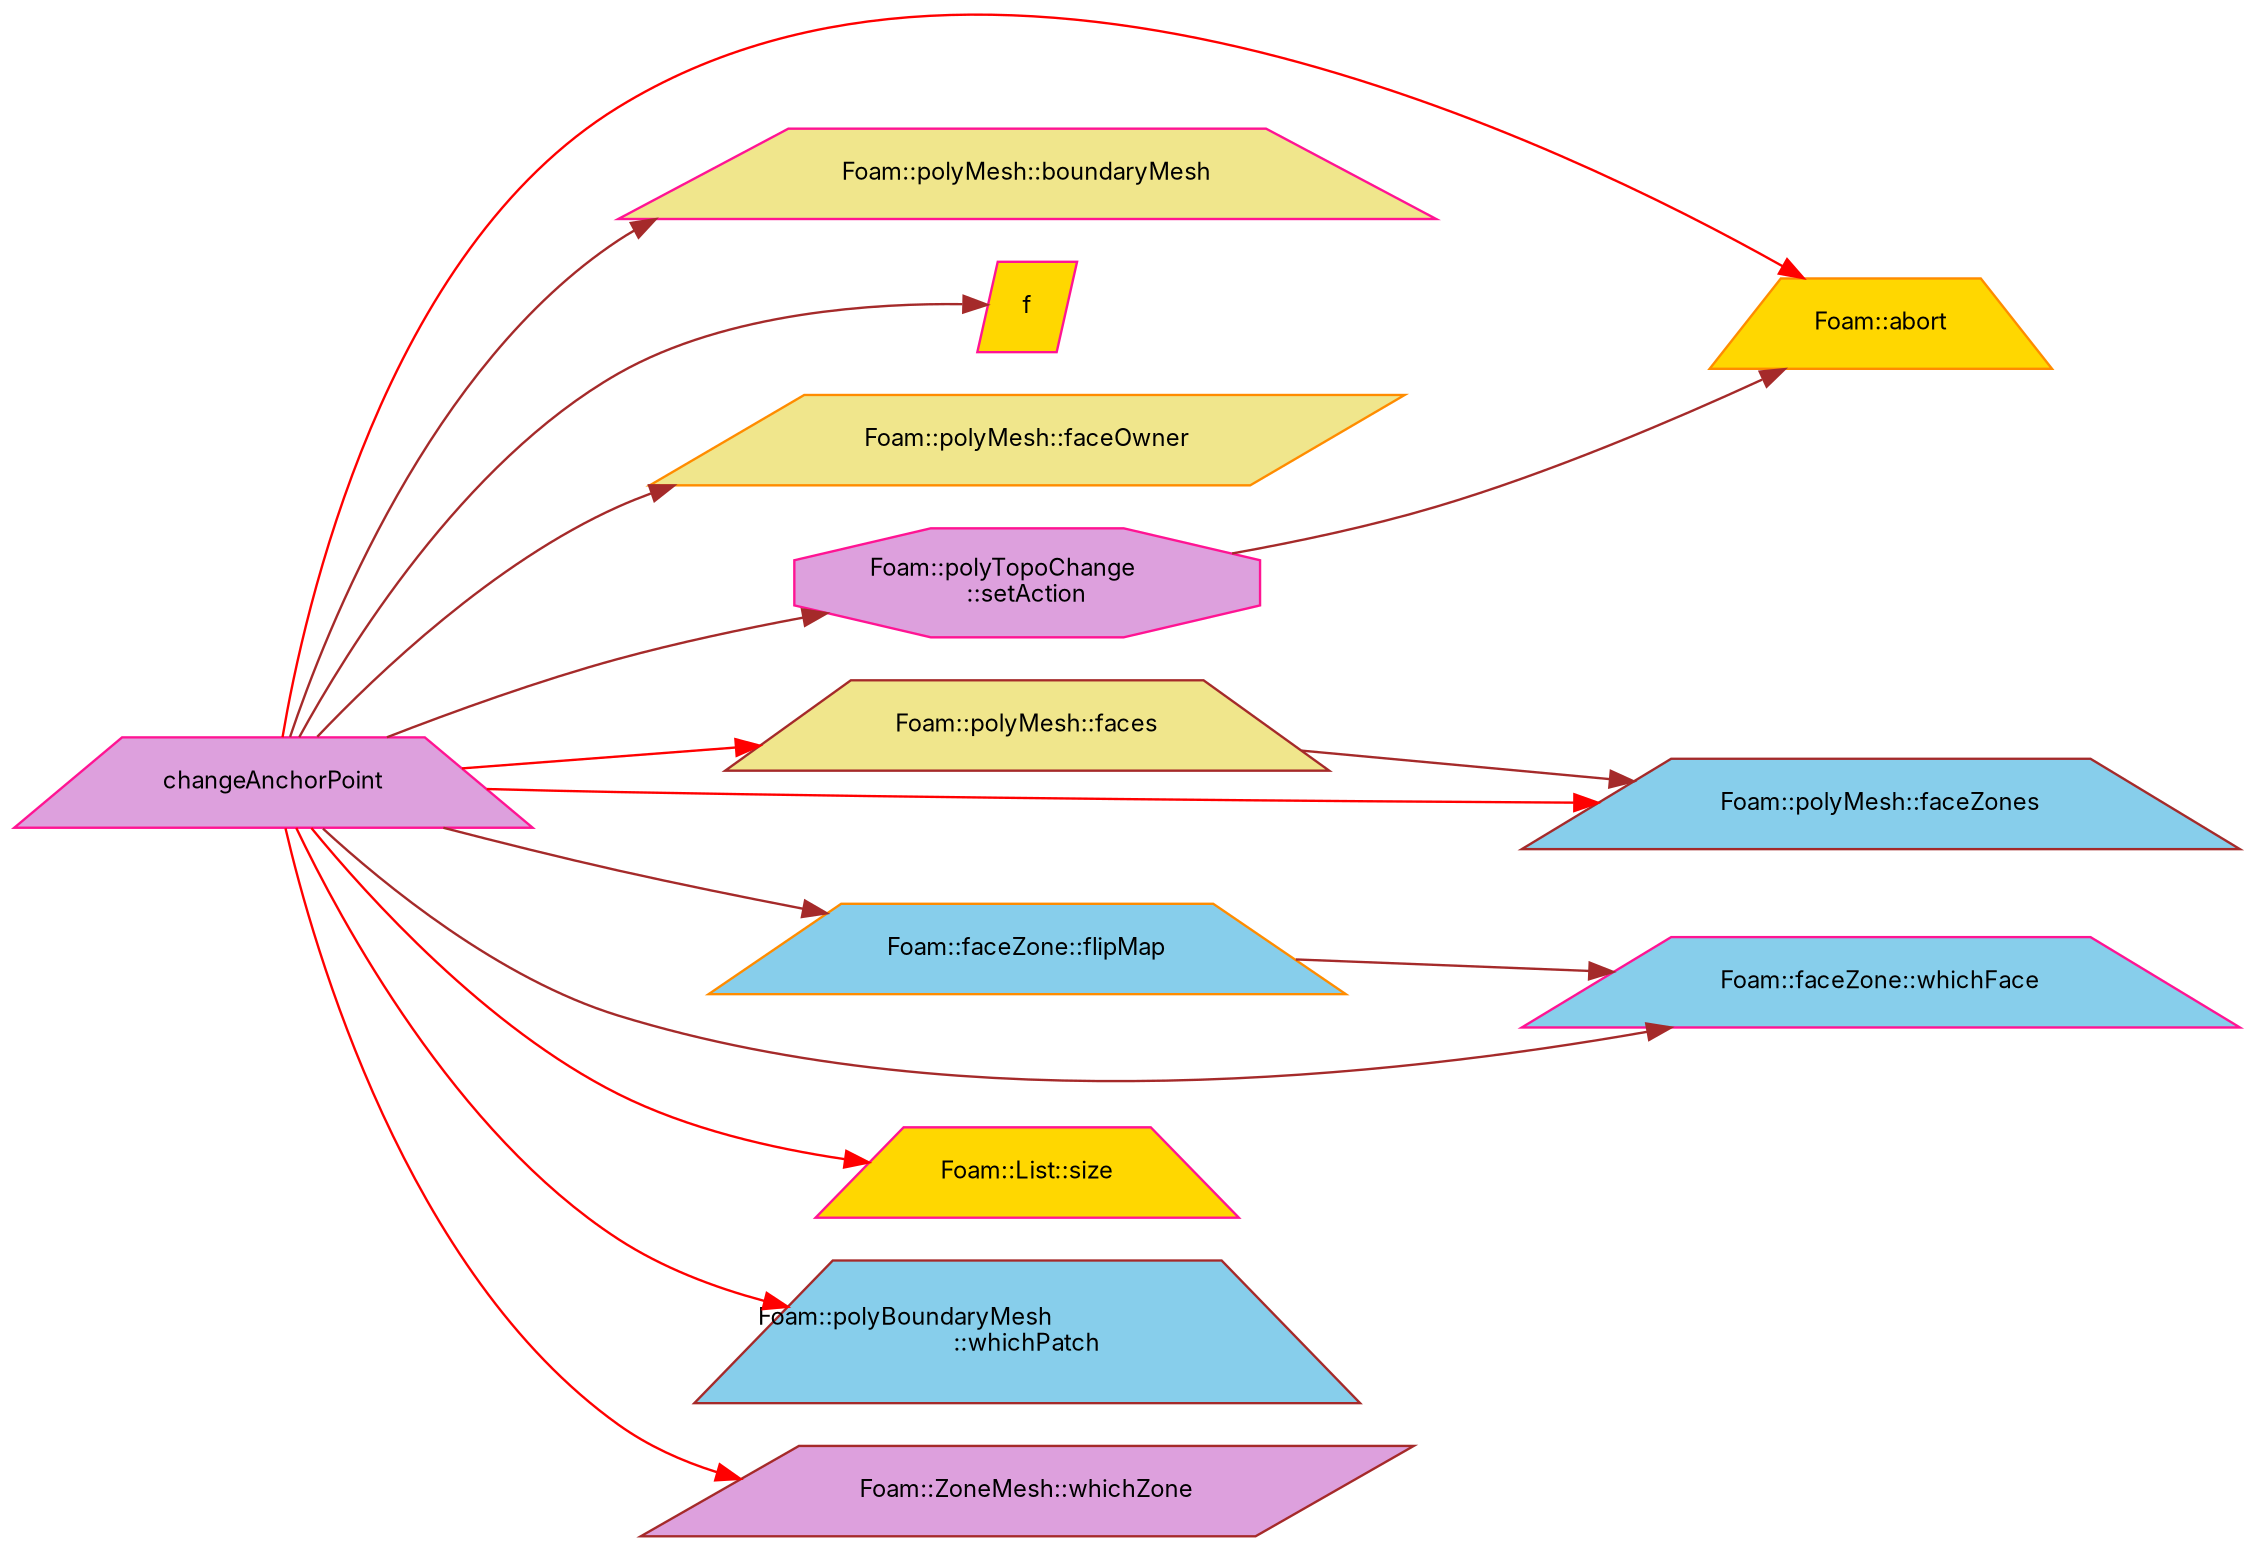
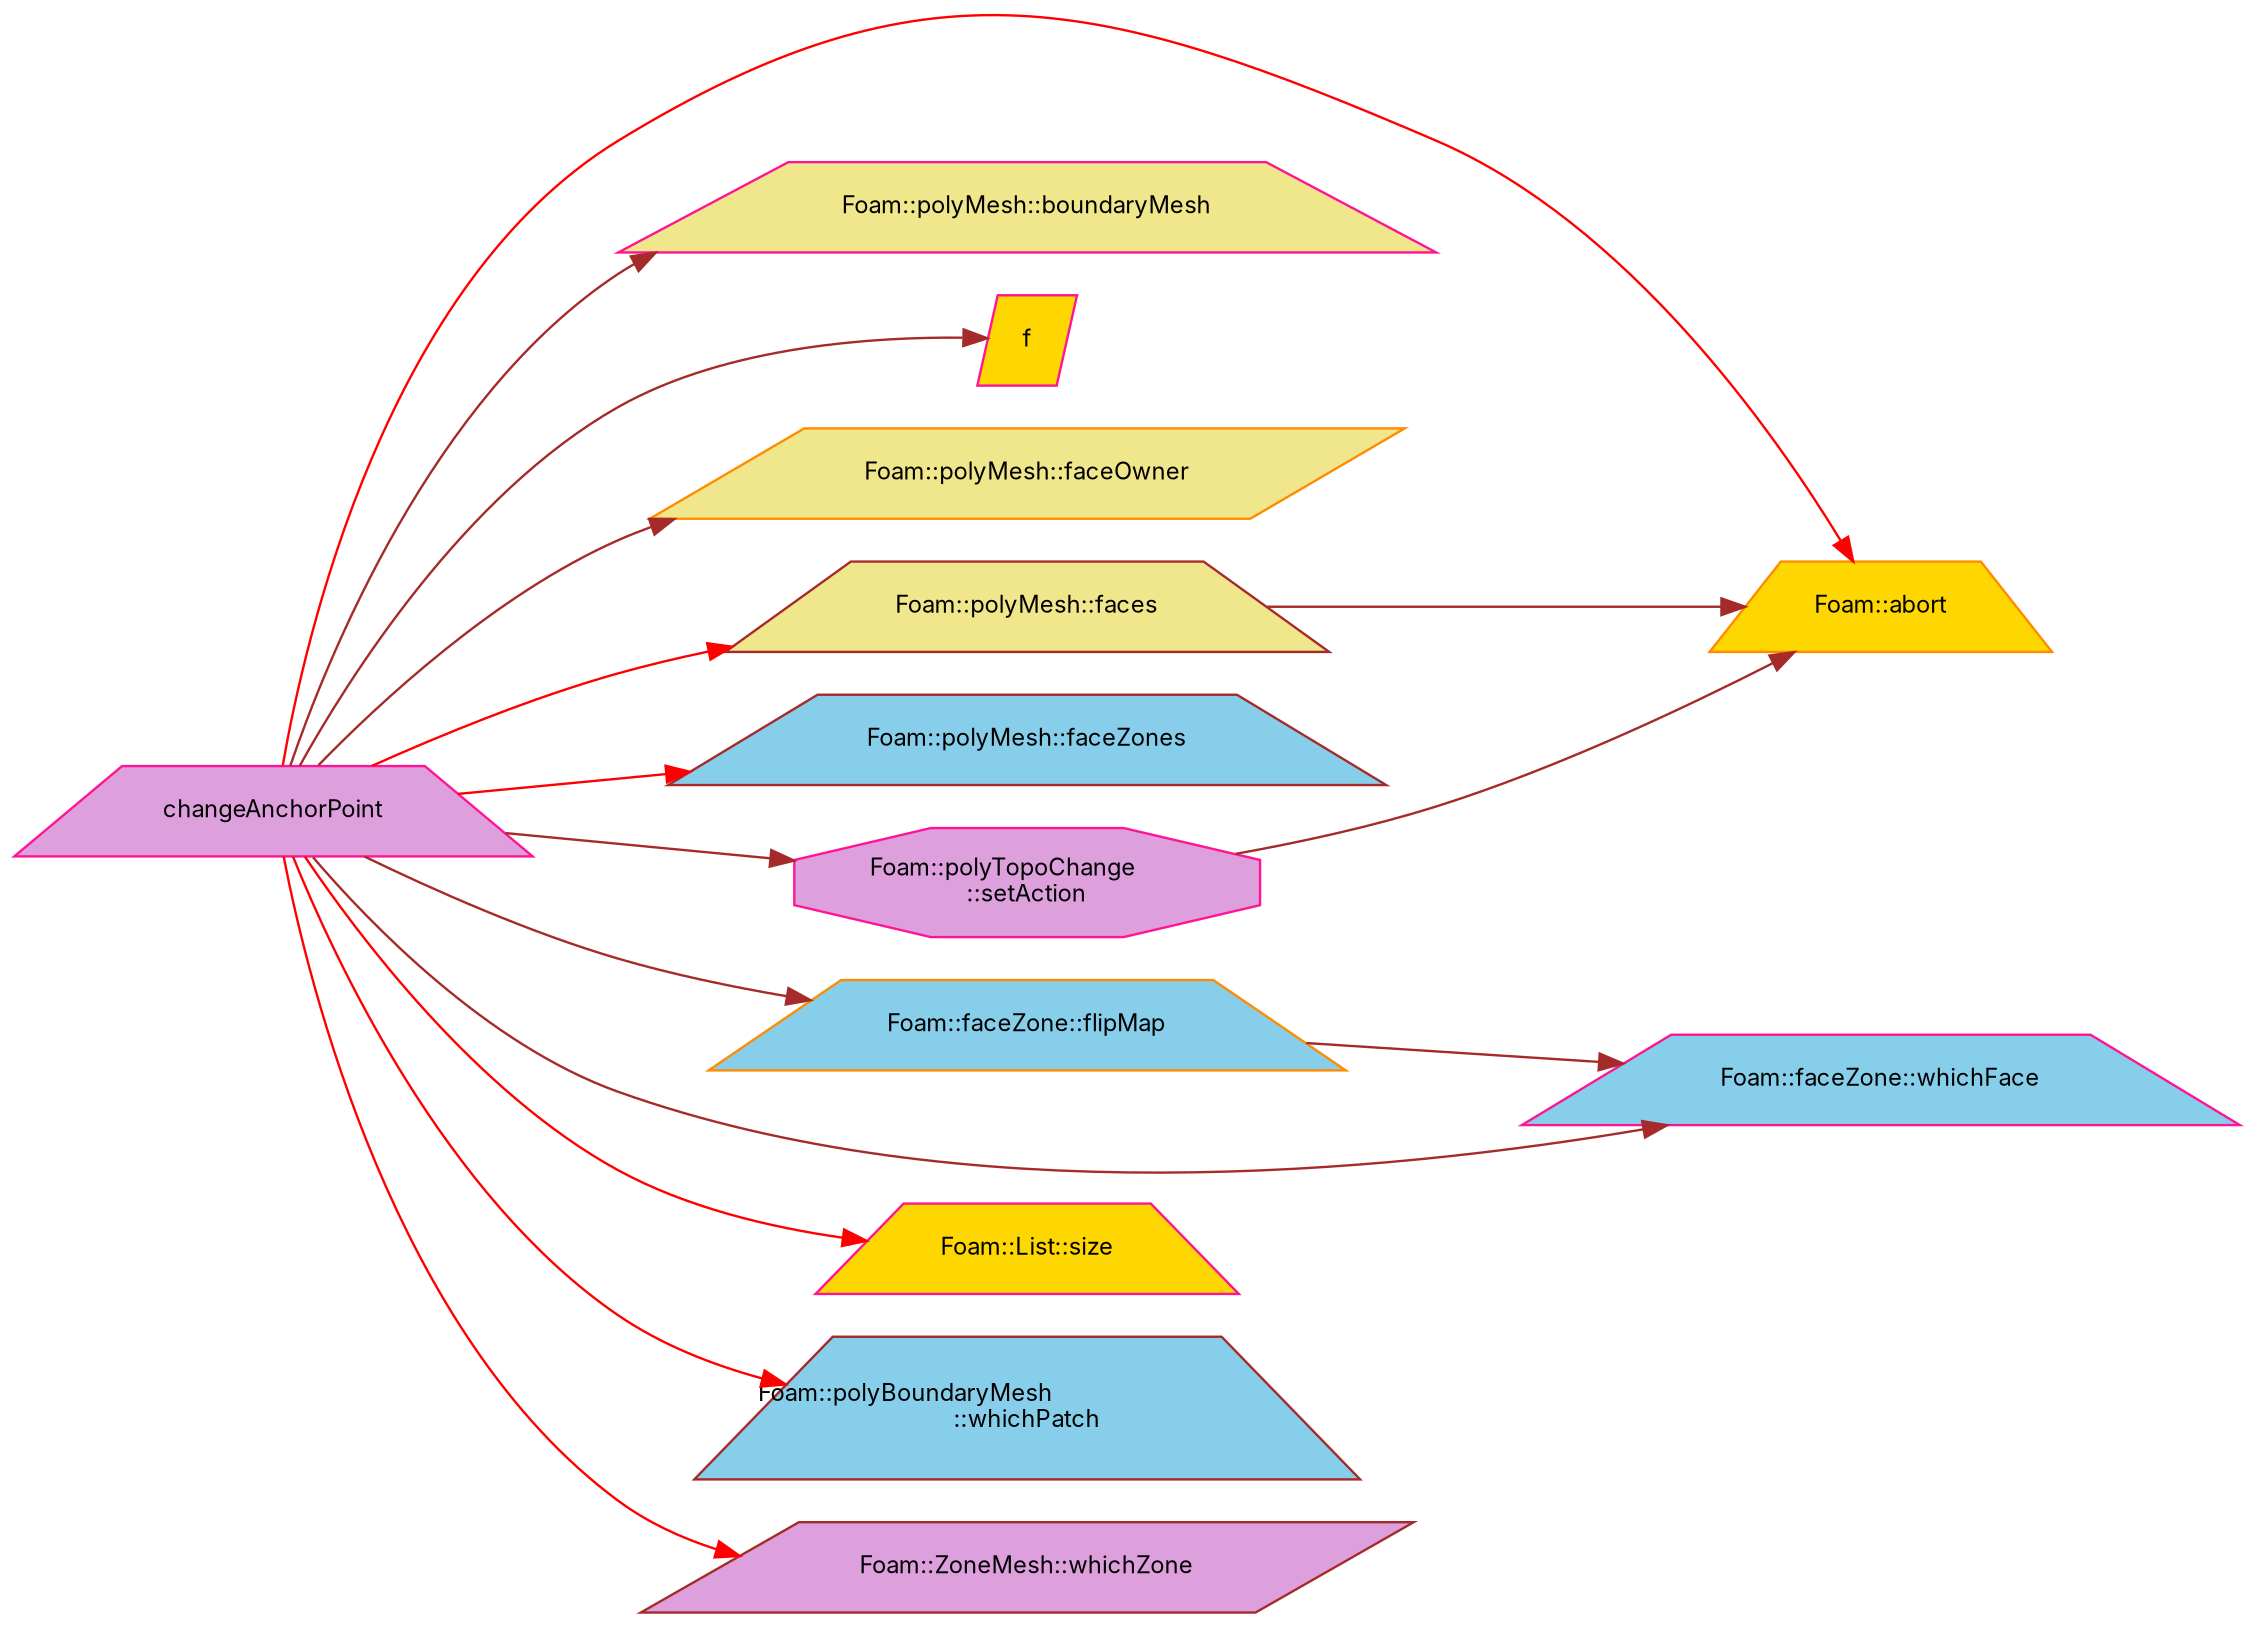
edge "Foam::polyMesh::faces" -> "Foam::polyMesh::faceZones": now "Foam::polyMesh::faces" -> "Foam::abort"
